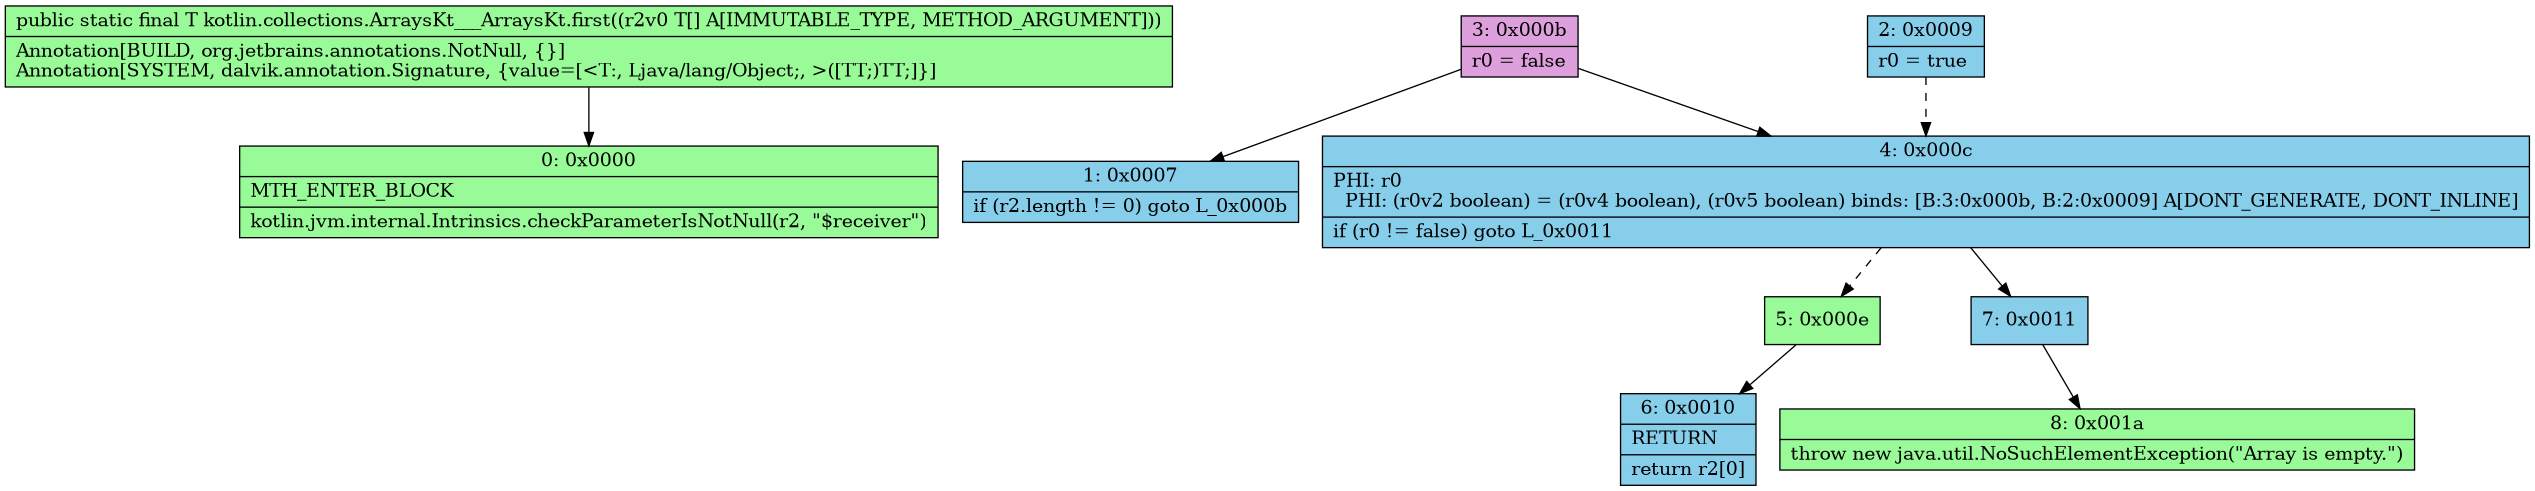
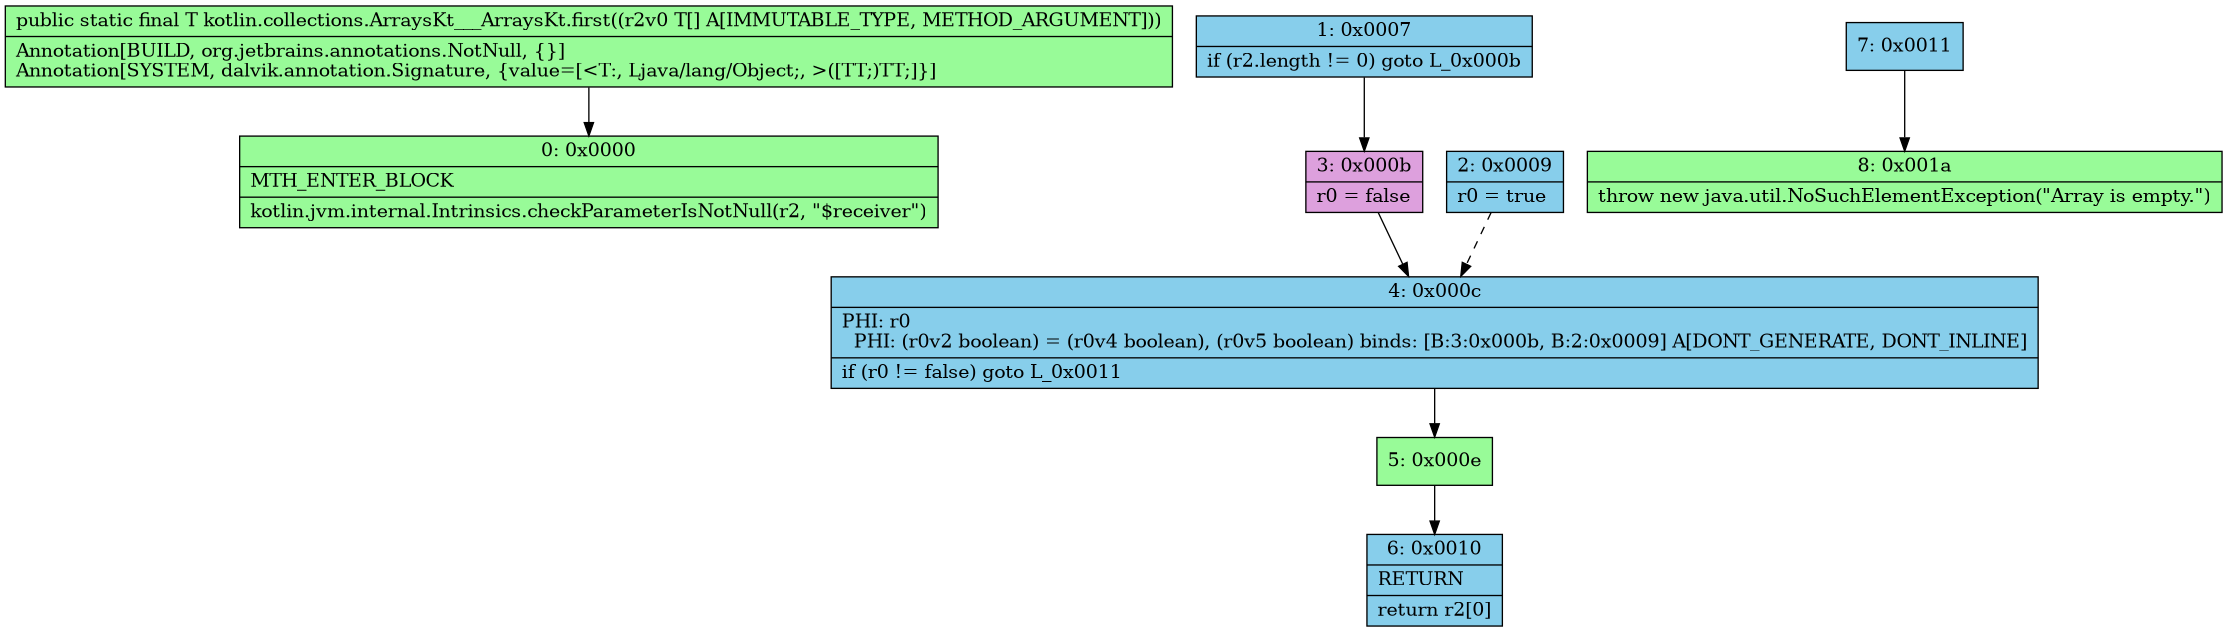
edge "3: 0x000b" -> "1: 0x0007": reversed
edge "4: 0x000c" -> "5: 0x000e": style dashed -> solid
edge "4: 0x000c" -> "7: 0x0011": removed
